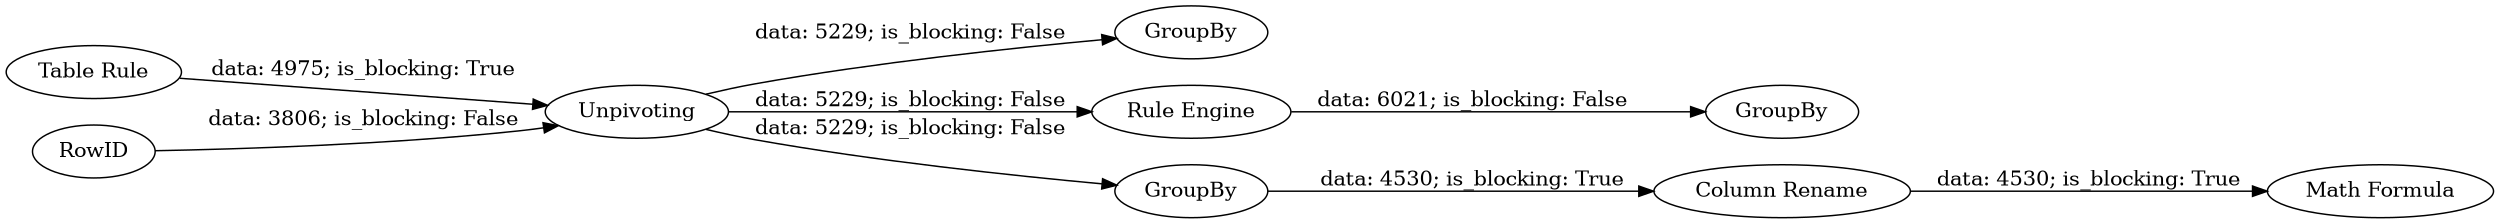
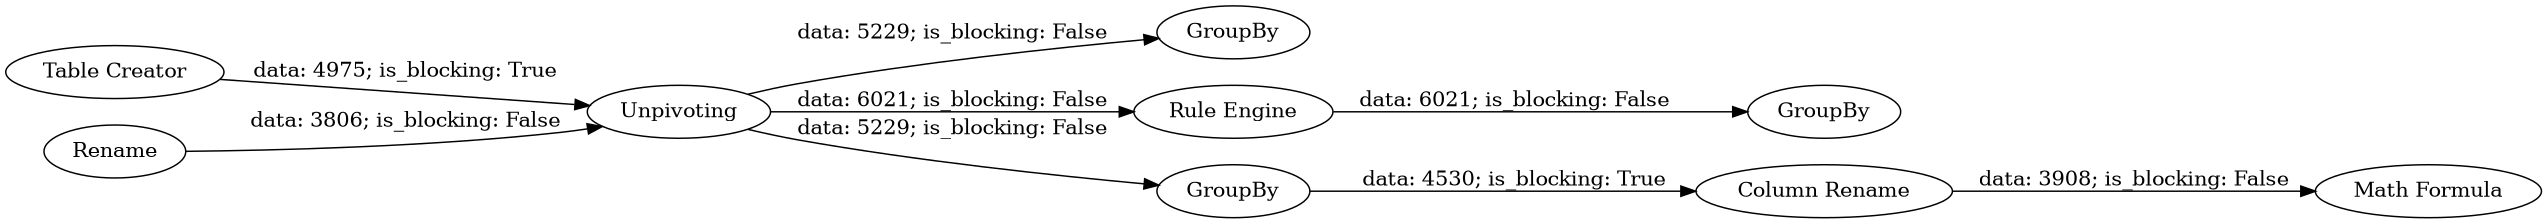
node "Table Rule": label "Table Rule" -> "Table Creator"
edge "Unpivoting" -> "Rule Engine": label "data: 5229; is_blocking: False" -> "data: 6021; is_blocking: False"
node "RowID": label "RowID" -> "Rename"
edge "Column Rename" -> "Math Formula": label "data: 4530; is_blocking: True" -> "data: 3908; is_blocking: False"
